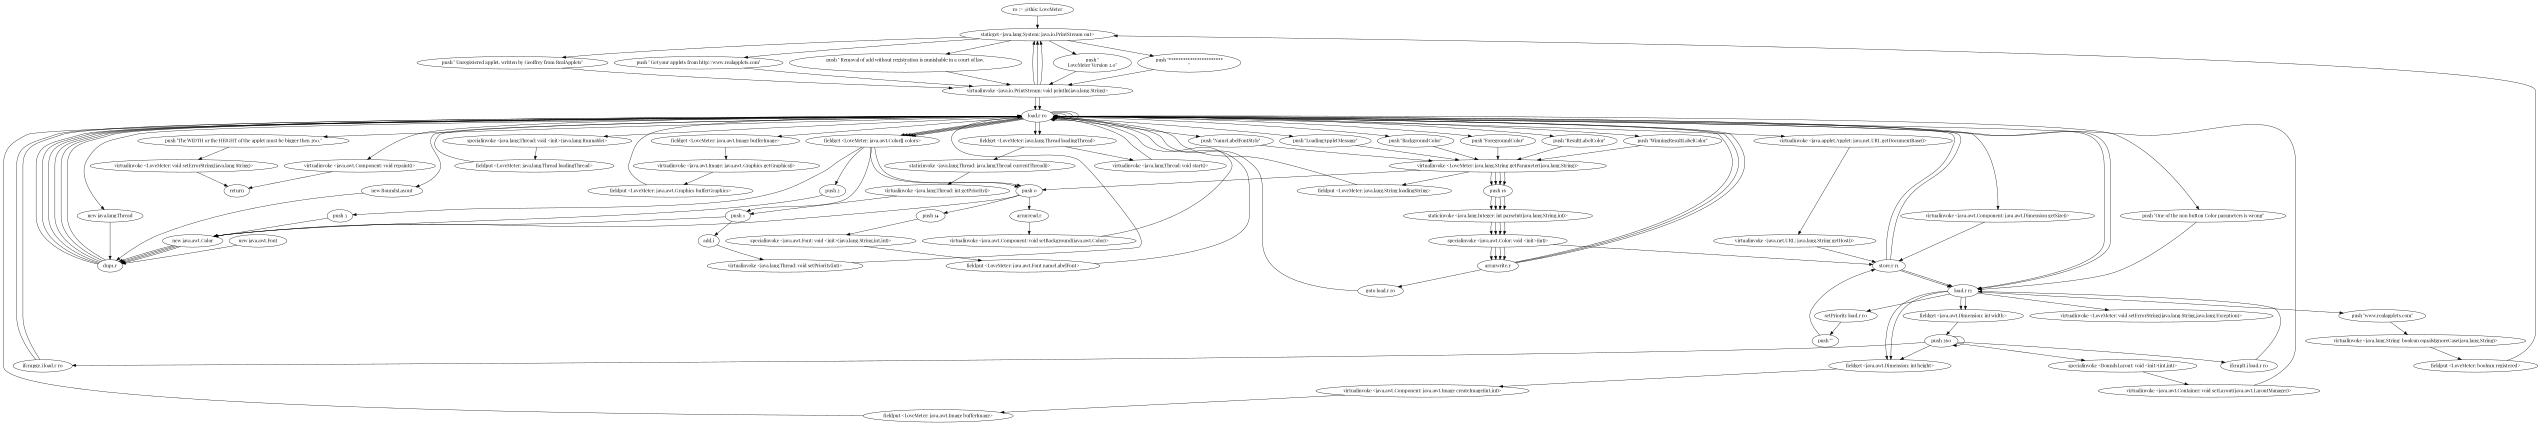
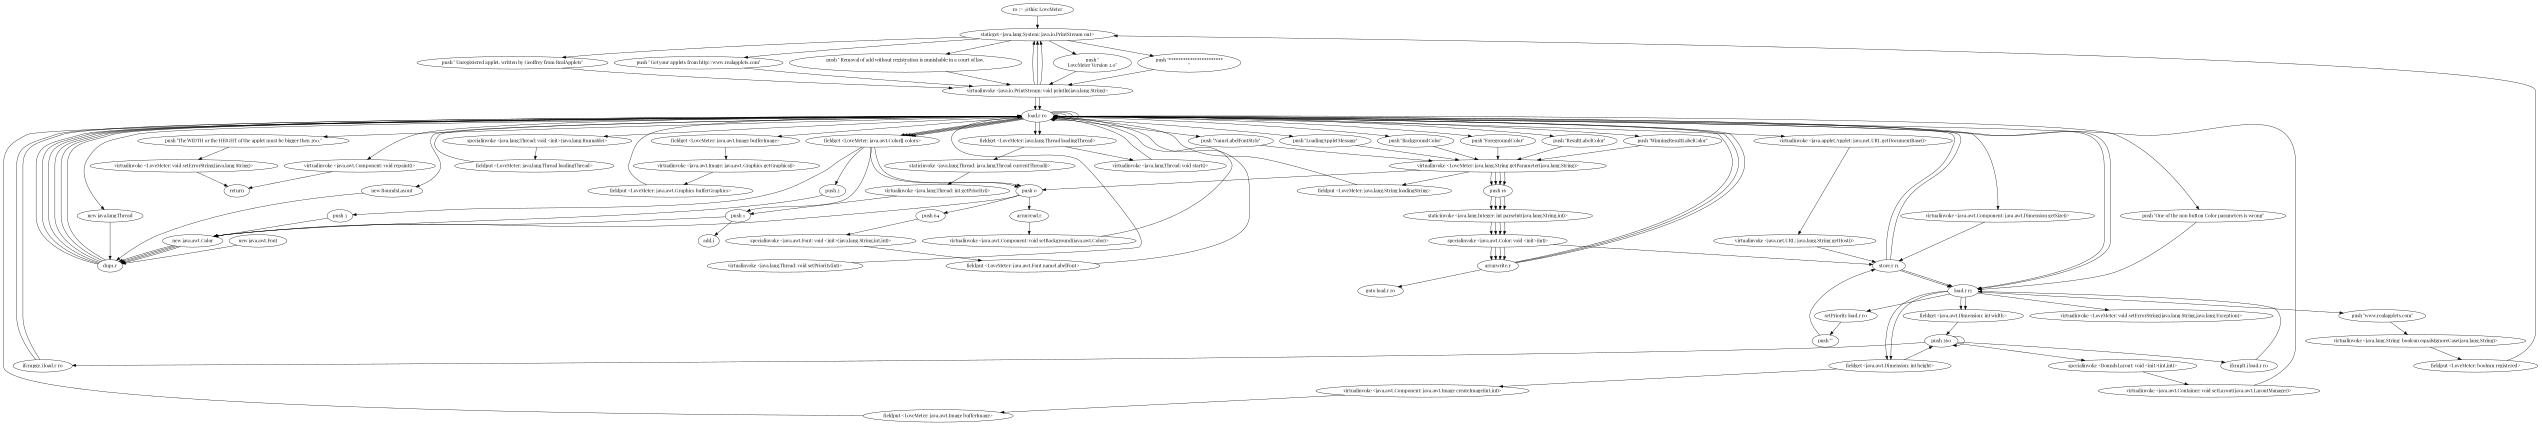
edge "goto load.r r0" -> "load.r r0": removed
node "push 14": label "push 14" -> "push 64"
edge "add.i" -> "virtualinvoke <java.lang.Thread: void setPriority(int)>": removed
edge "push 260" -> "fieldget <java.awt.Dimension: int height>": reversed
